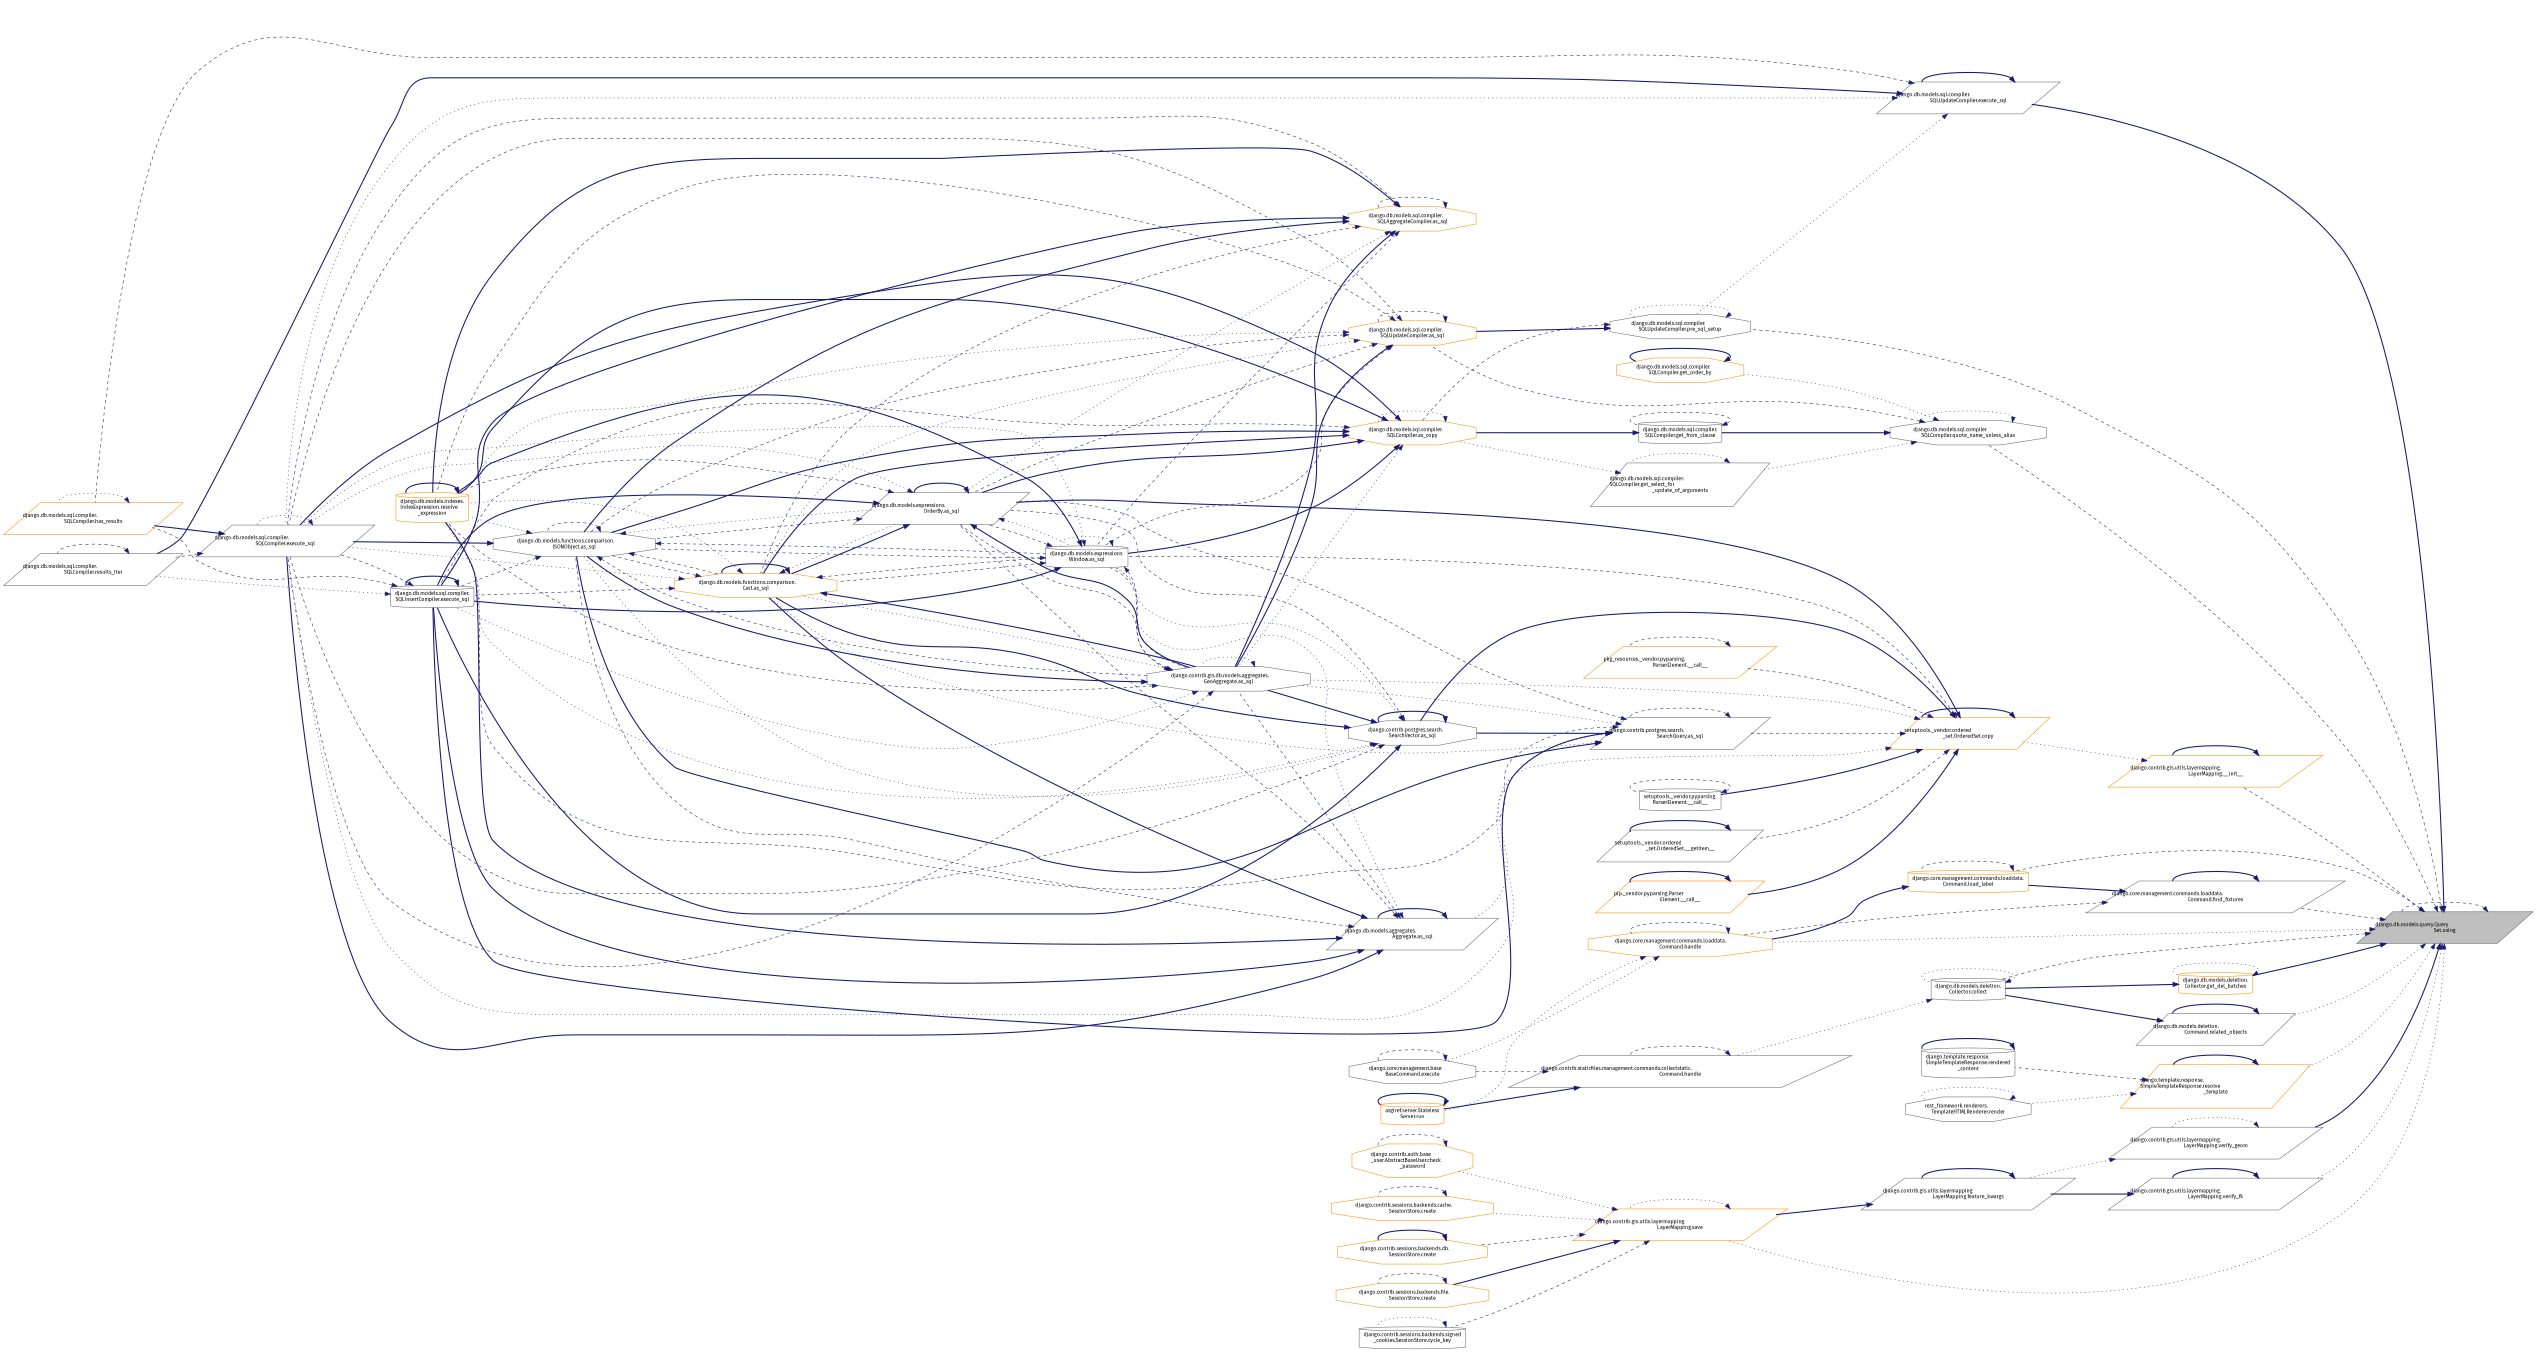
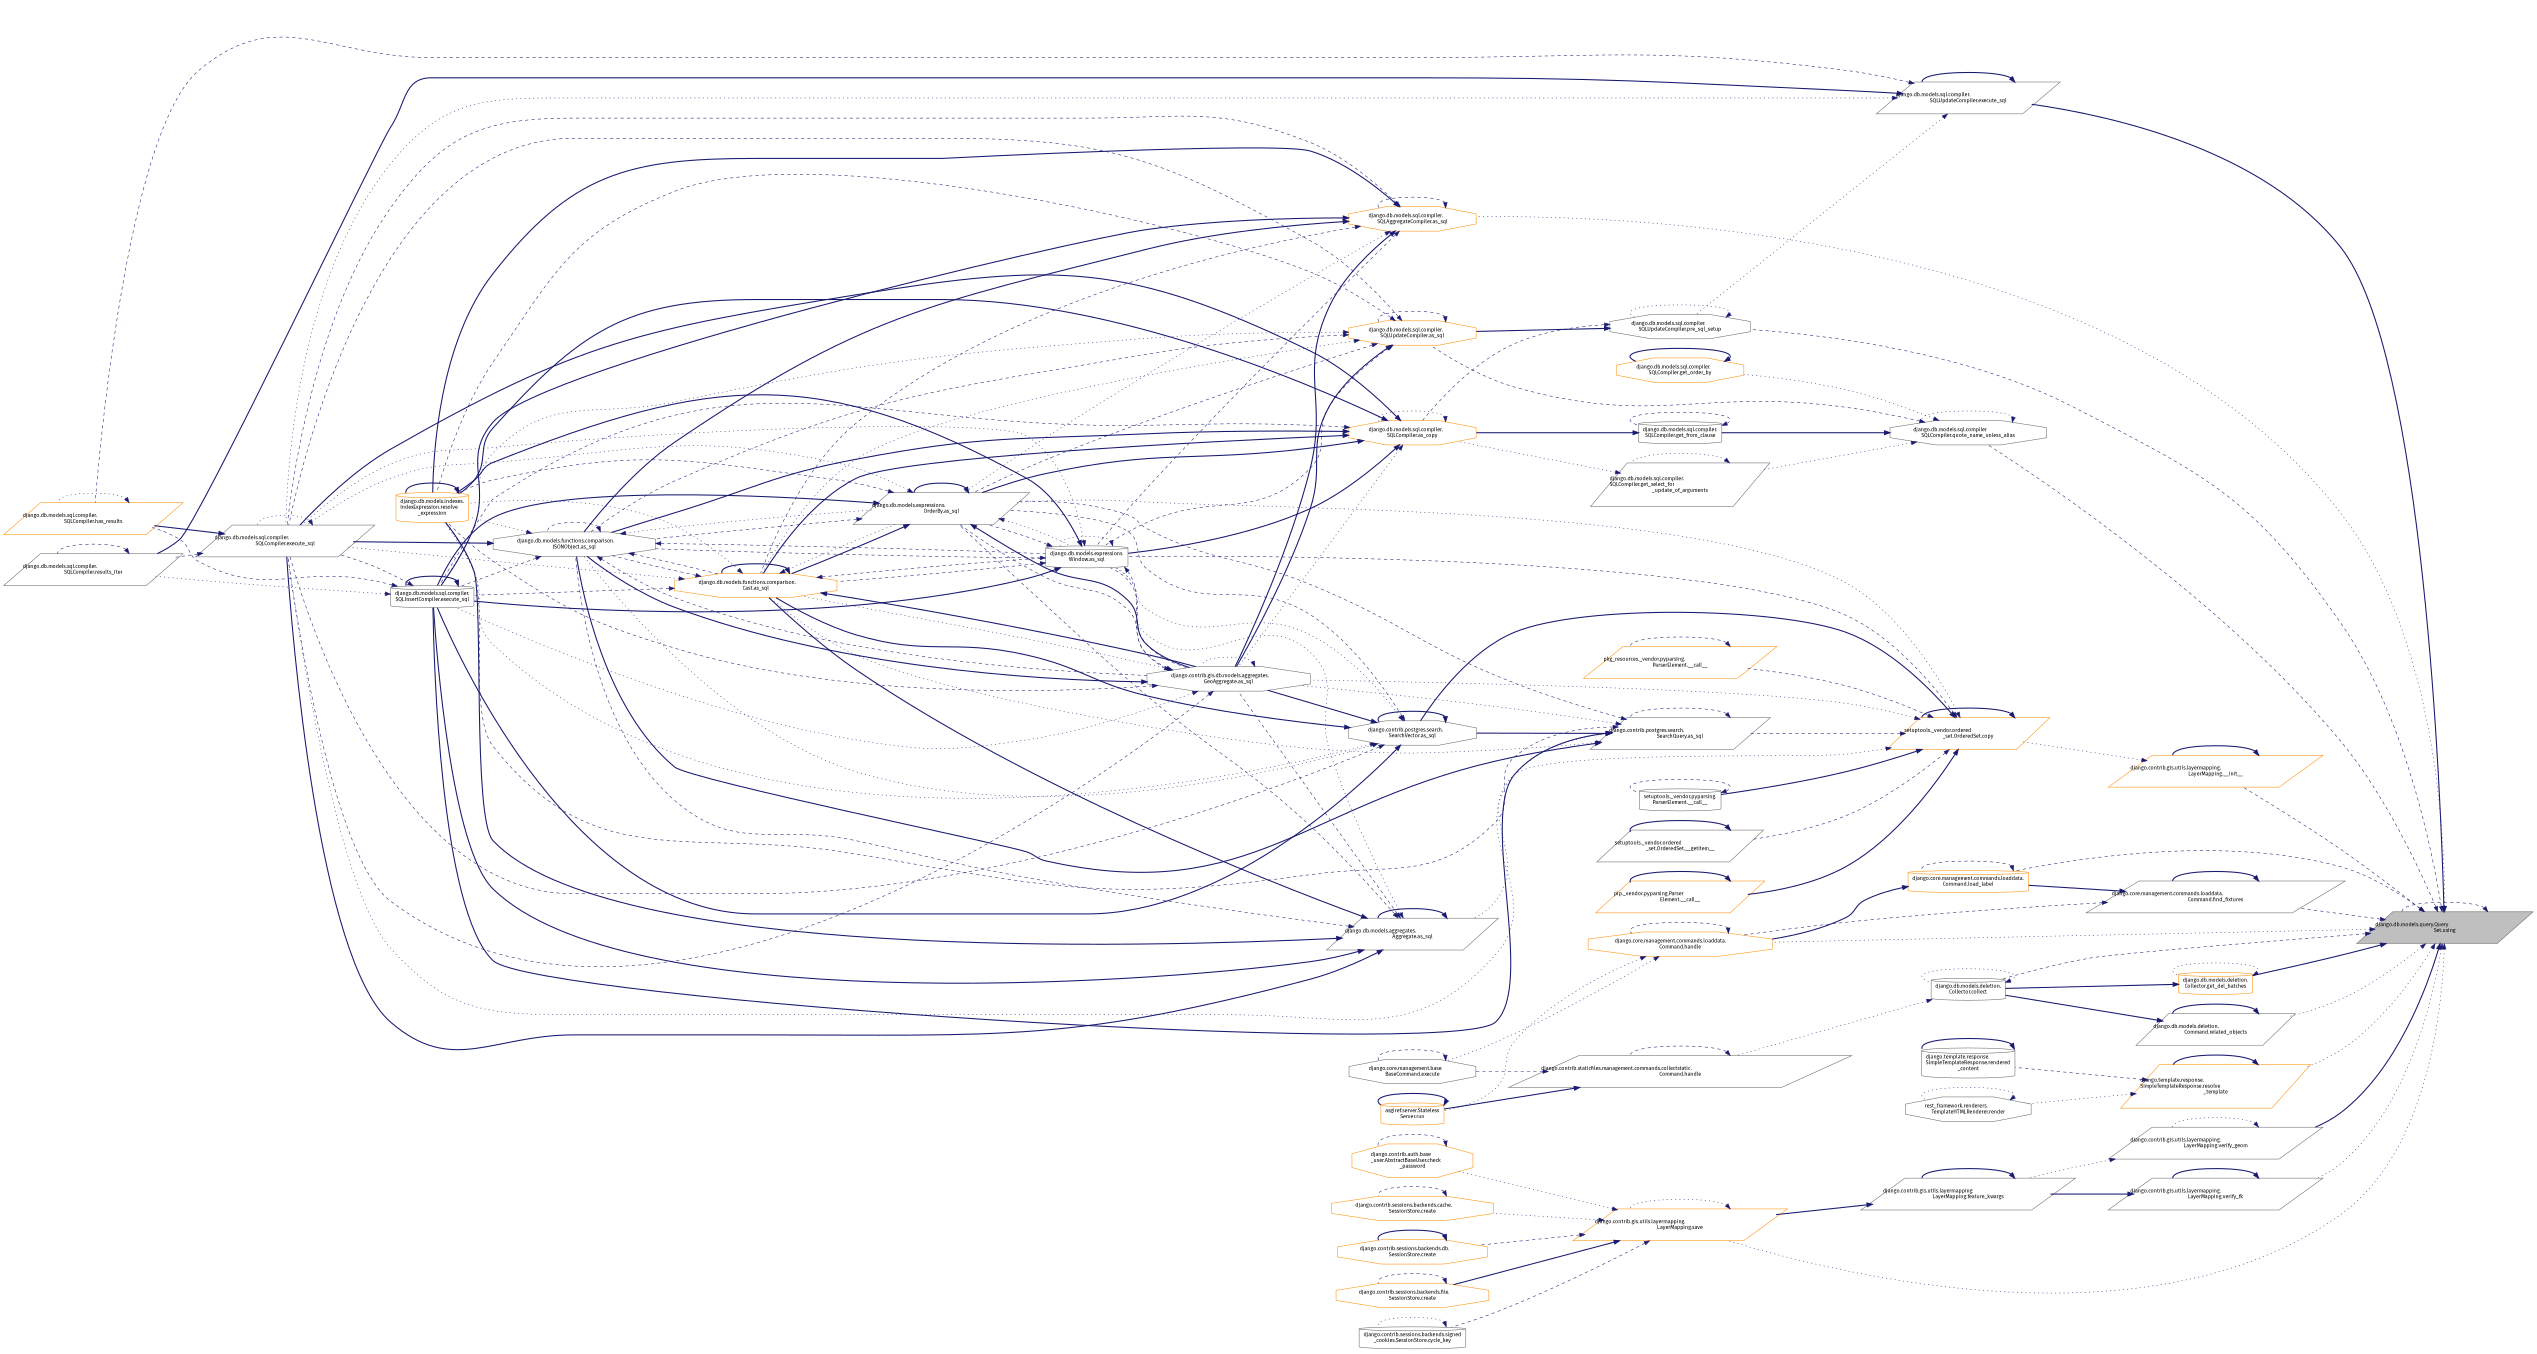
edge "django.db.models.sql.compiler. SQLAggregateCompiler.as_sql" -> "django.db.models.query.Query Set.using": added
edge "django.db.models.expressions. OrderBy.as_sql" -> "setuptools._vendor.ordered _set.OrderedSet.copy": style bold -> dotted
